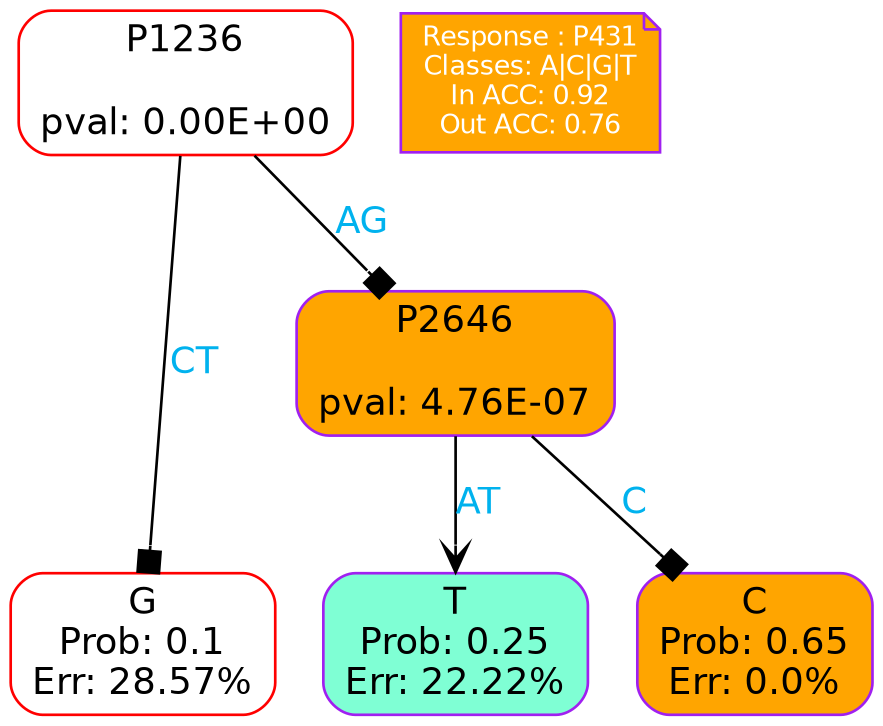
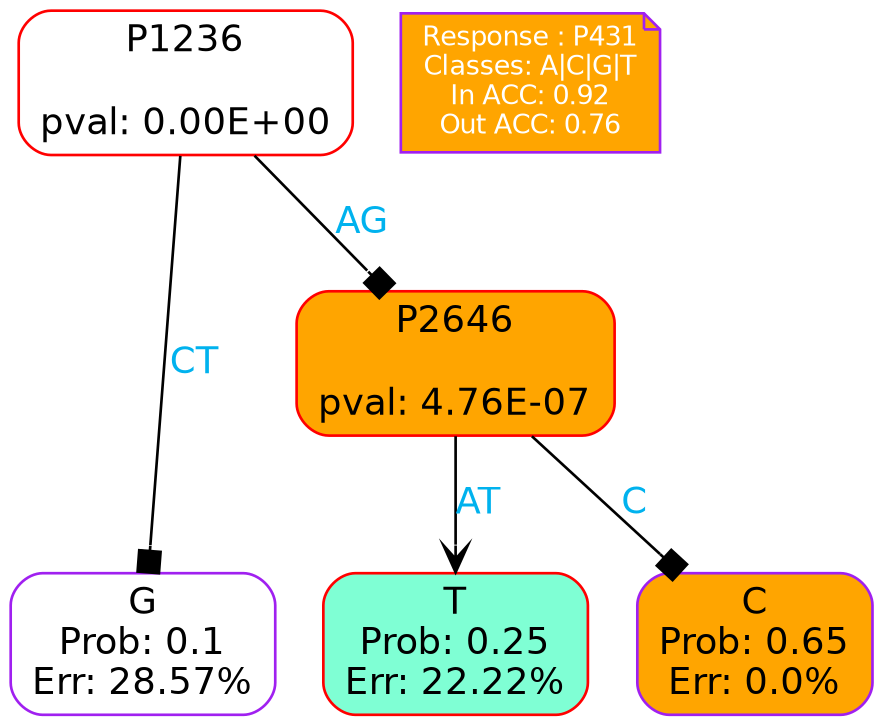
node "P2646 pval: 4.76E-07": color purple -> red
node "G Prob: 0.1 Err: 28.57%": color red -> purple
node "T Prob: 0.25 Err: 22.22%": color purple -> red
